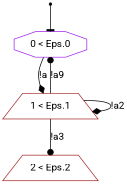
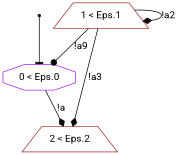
edge "0 < Eps.0" -> "1 < Eps.1": now "0 < Eps.0" -> "2 < Eps.2"
edge "1 < Eps.1" -> "2 < Eps.2": arrowhead dot -> diamond
